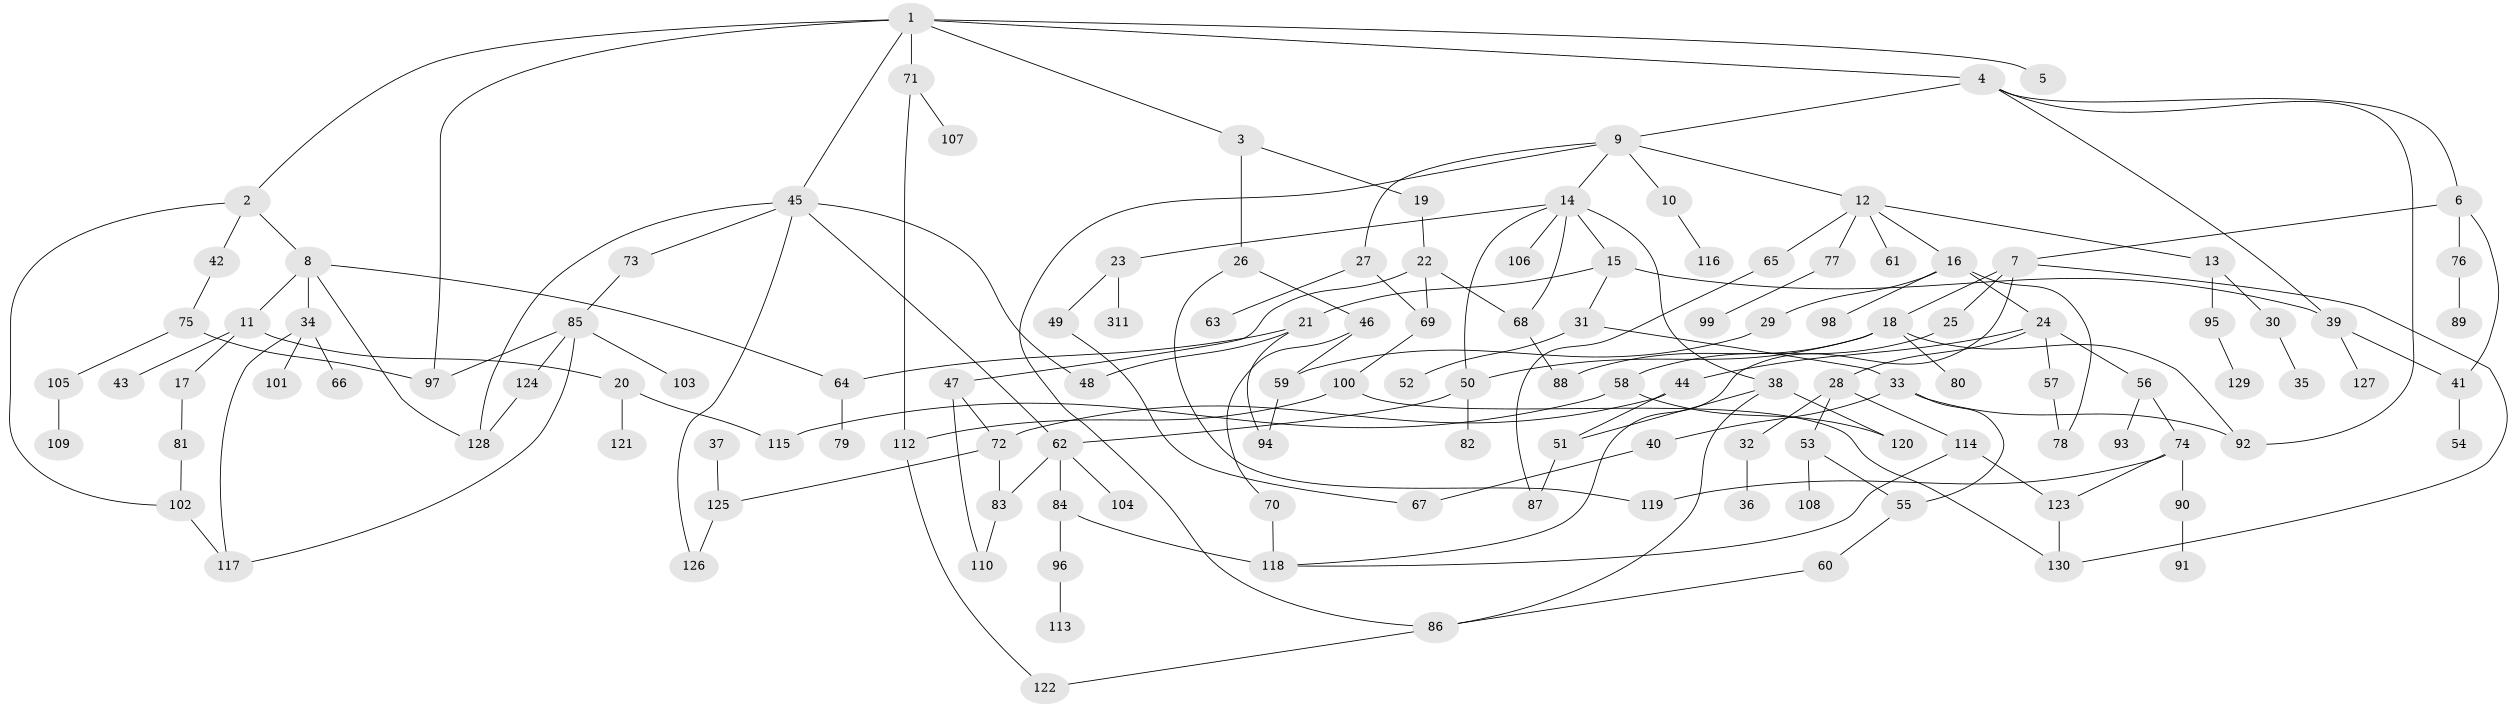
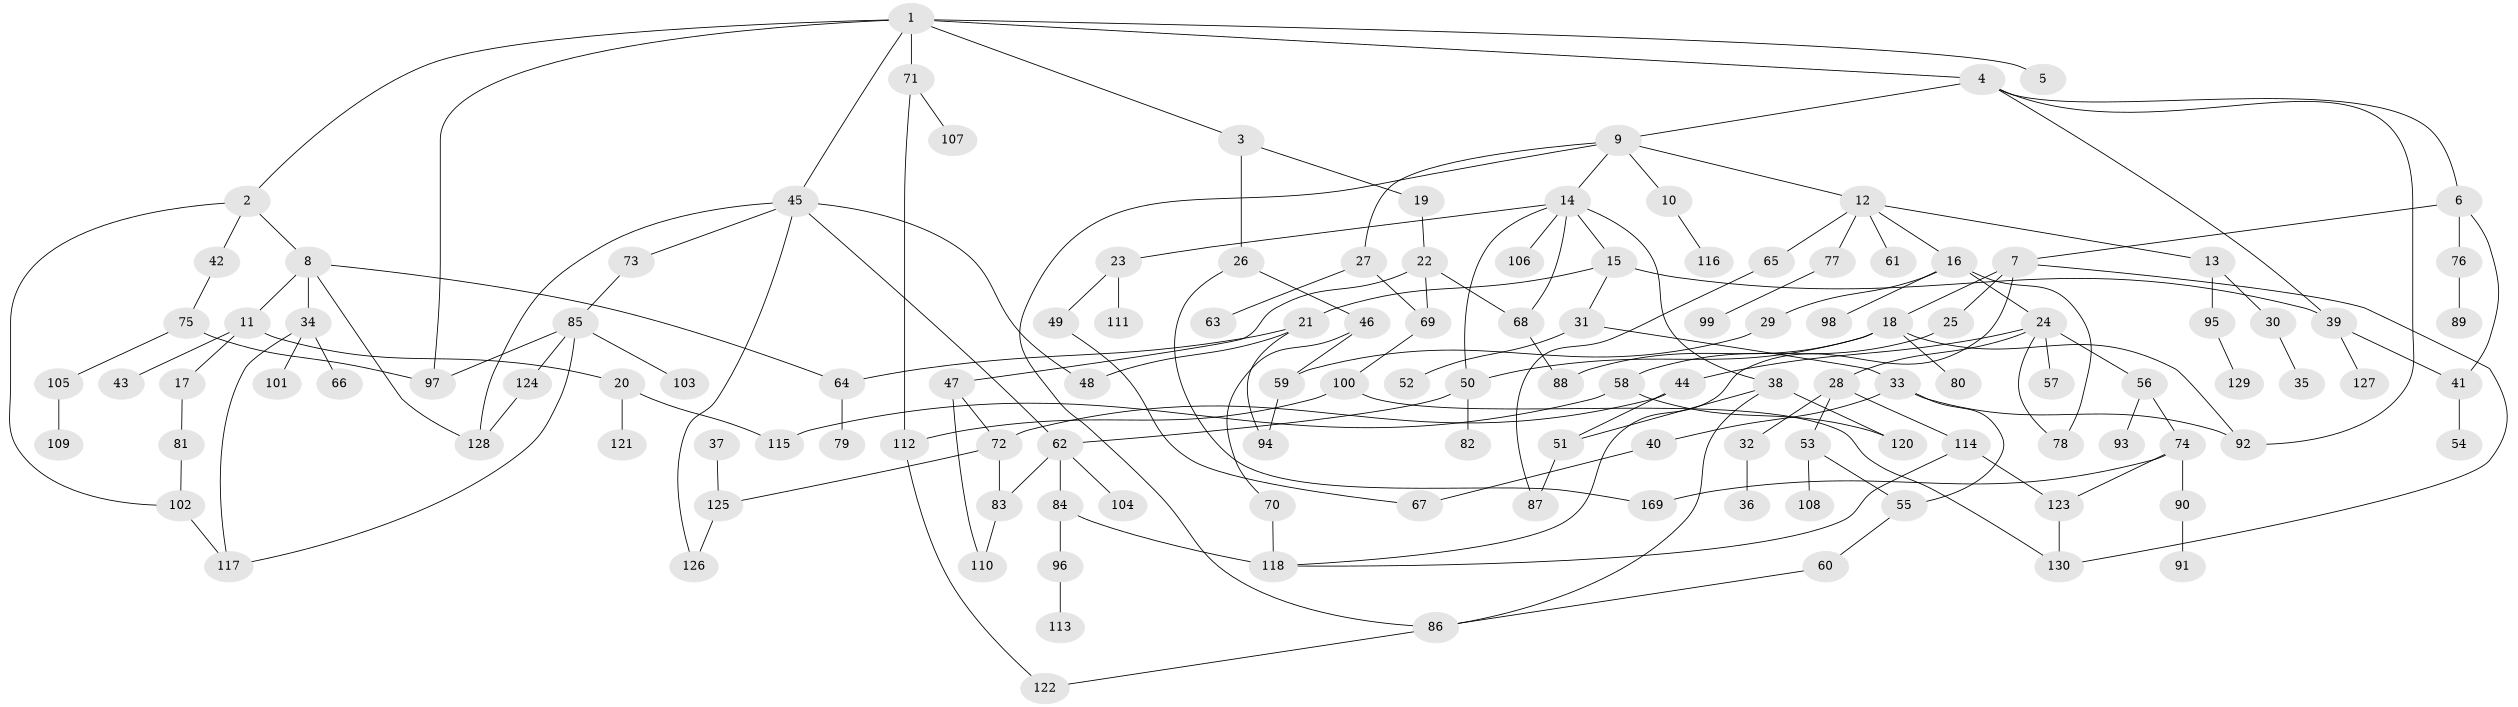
node "311": label "311" -> "111"
edge "57" -- "78": now "24" -- "78"
node "119": label "119" -> "169"
